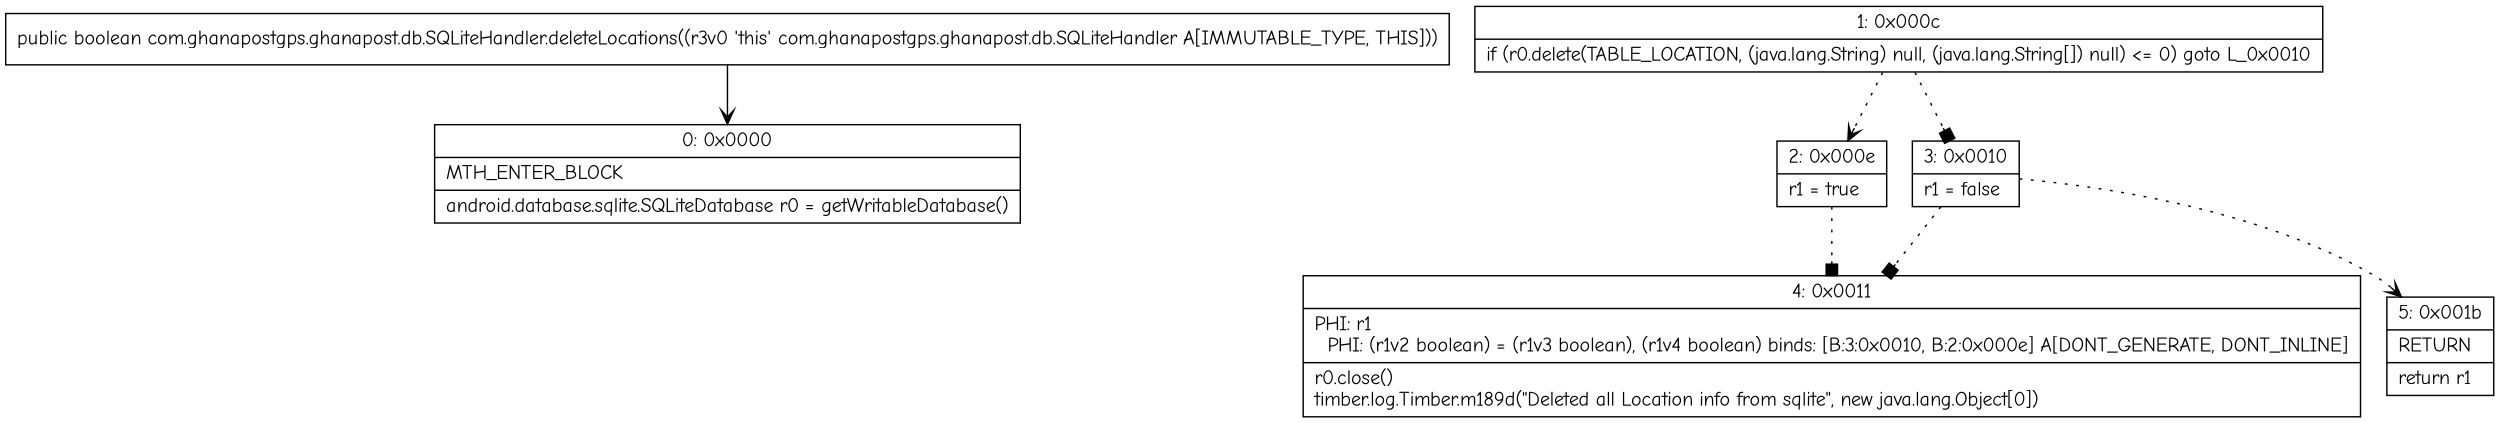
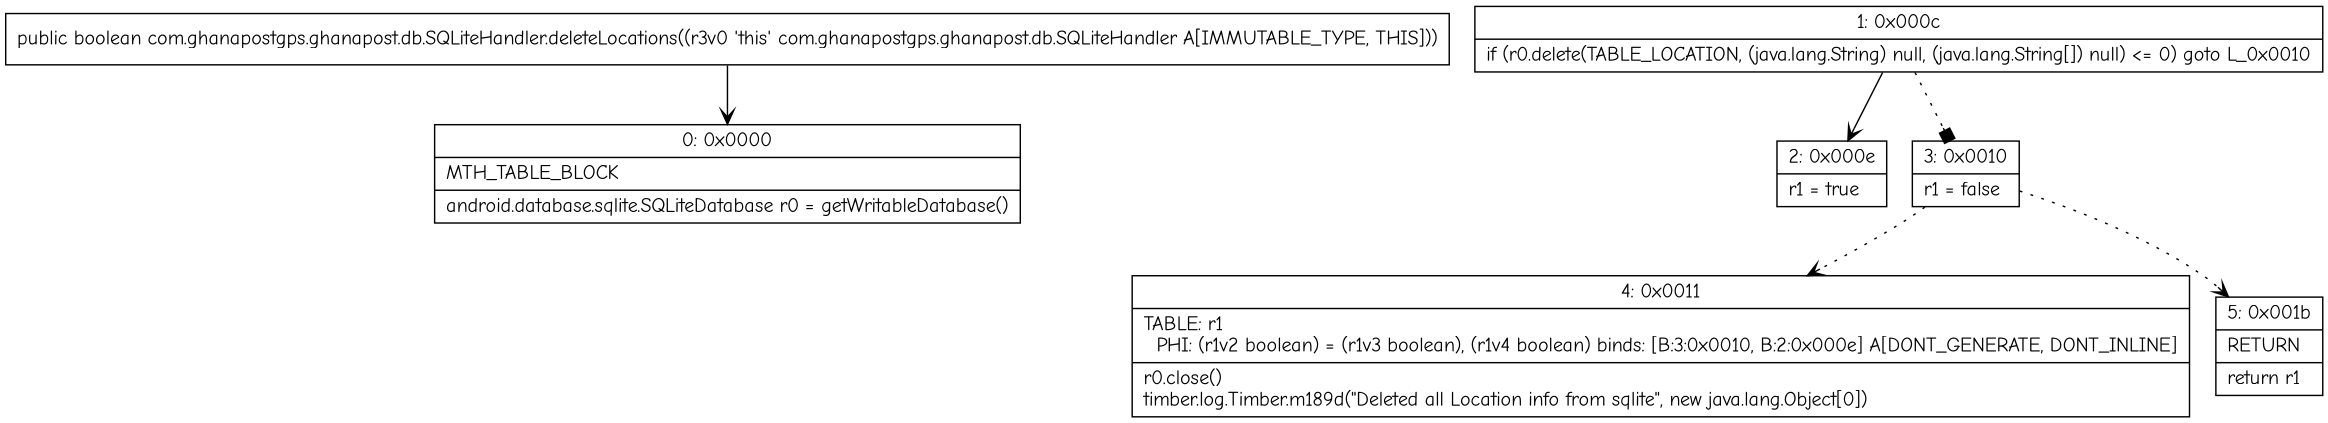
edge "1: 0x000c" -> "2: 0x000e": style dotted -> solid
node "0: 0x0000": text "MTH_ENTER_BLOCK" -> "MTH_TABLE_BLOCK"
edge "2: 0x000e" -> "4: 0x0011": removed
edge "3: 0x0010" -> "4: 0x0011": arrowhead box -> vee
node "4: 0x0011": text "PHI: r1" -> "TABLE: r1"
